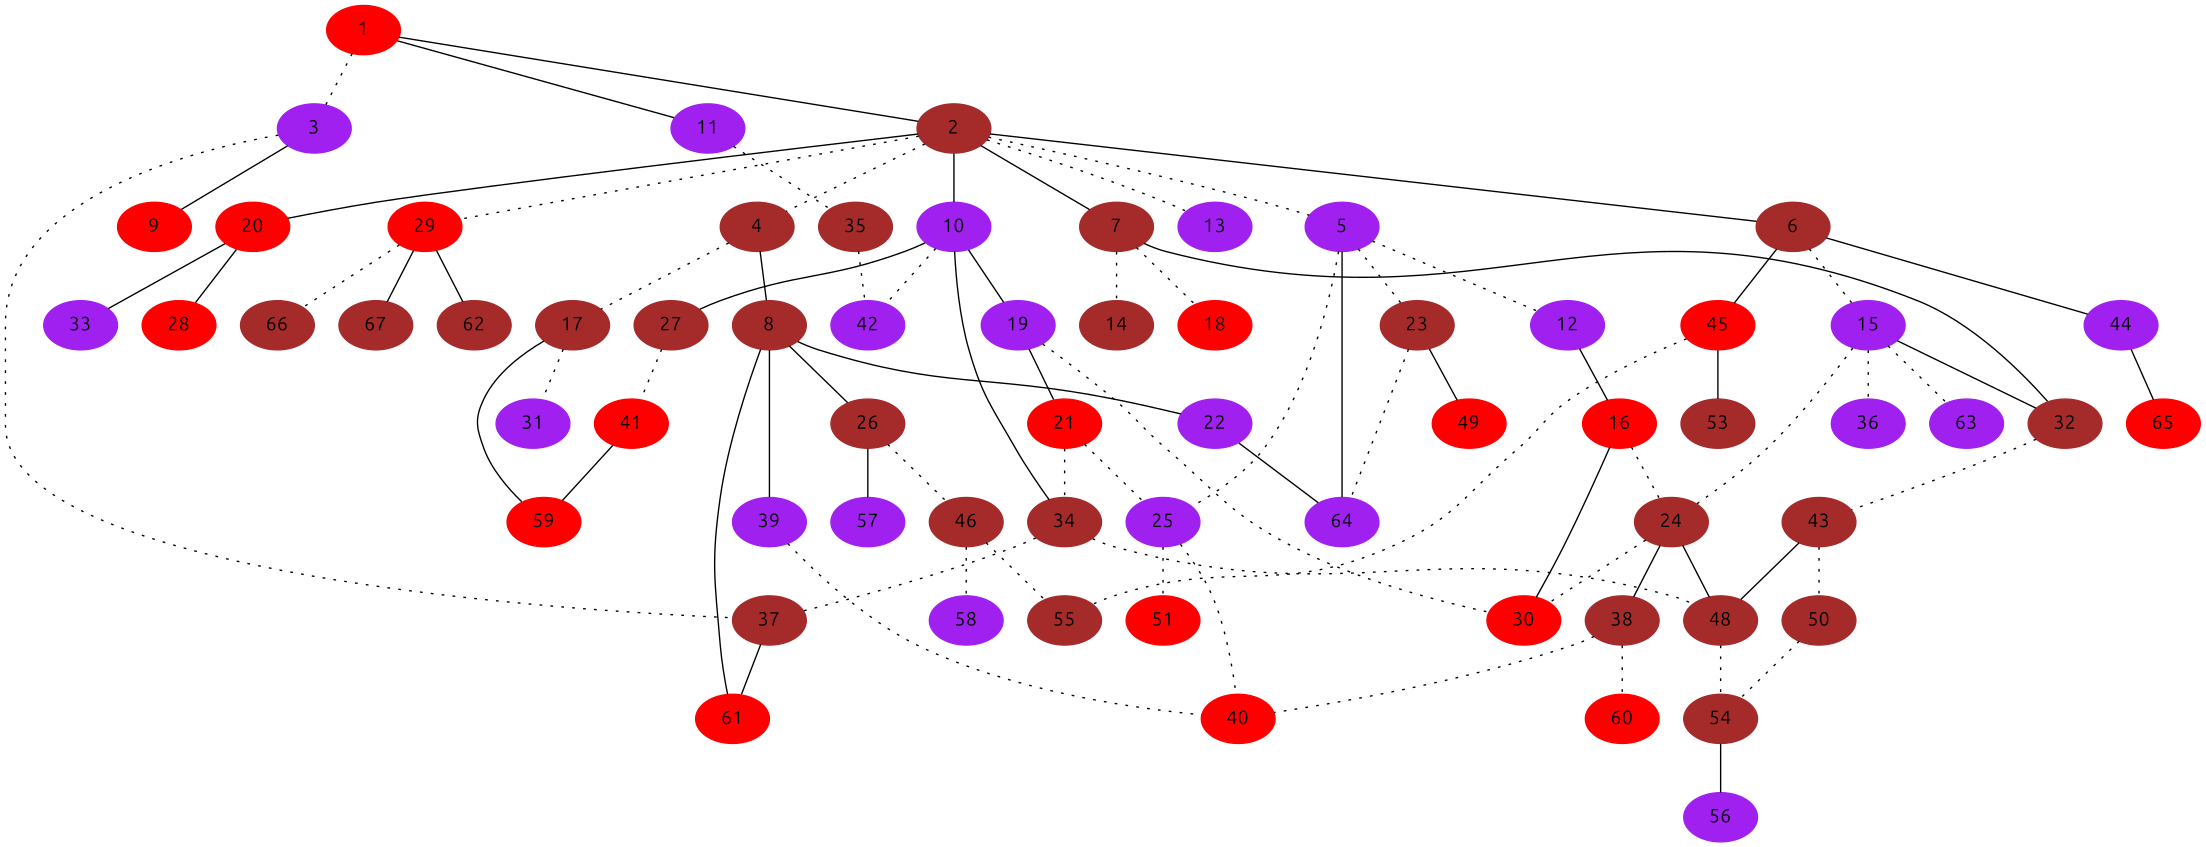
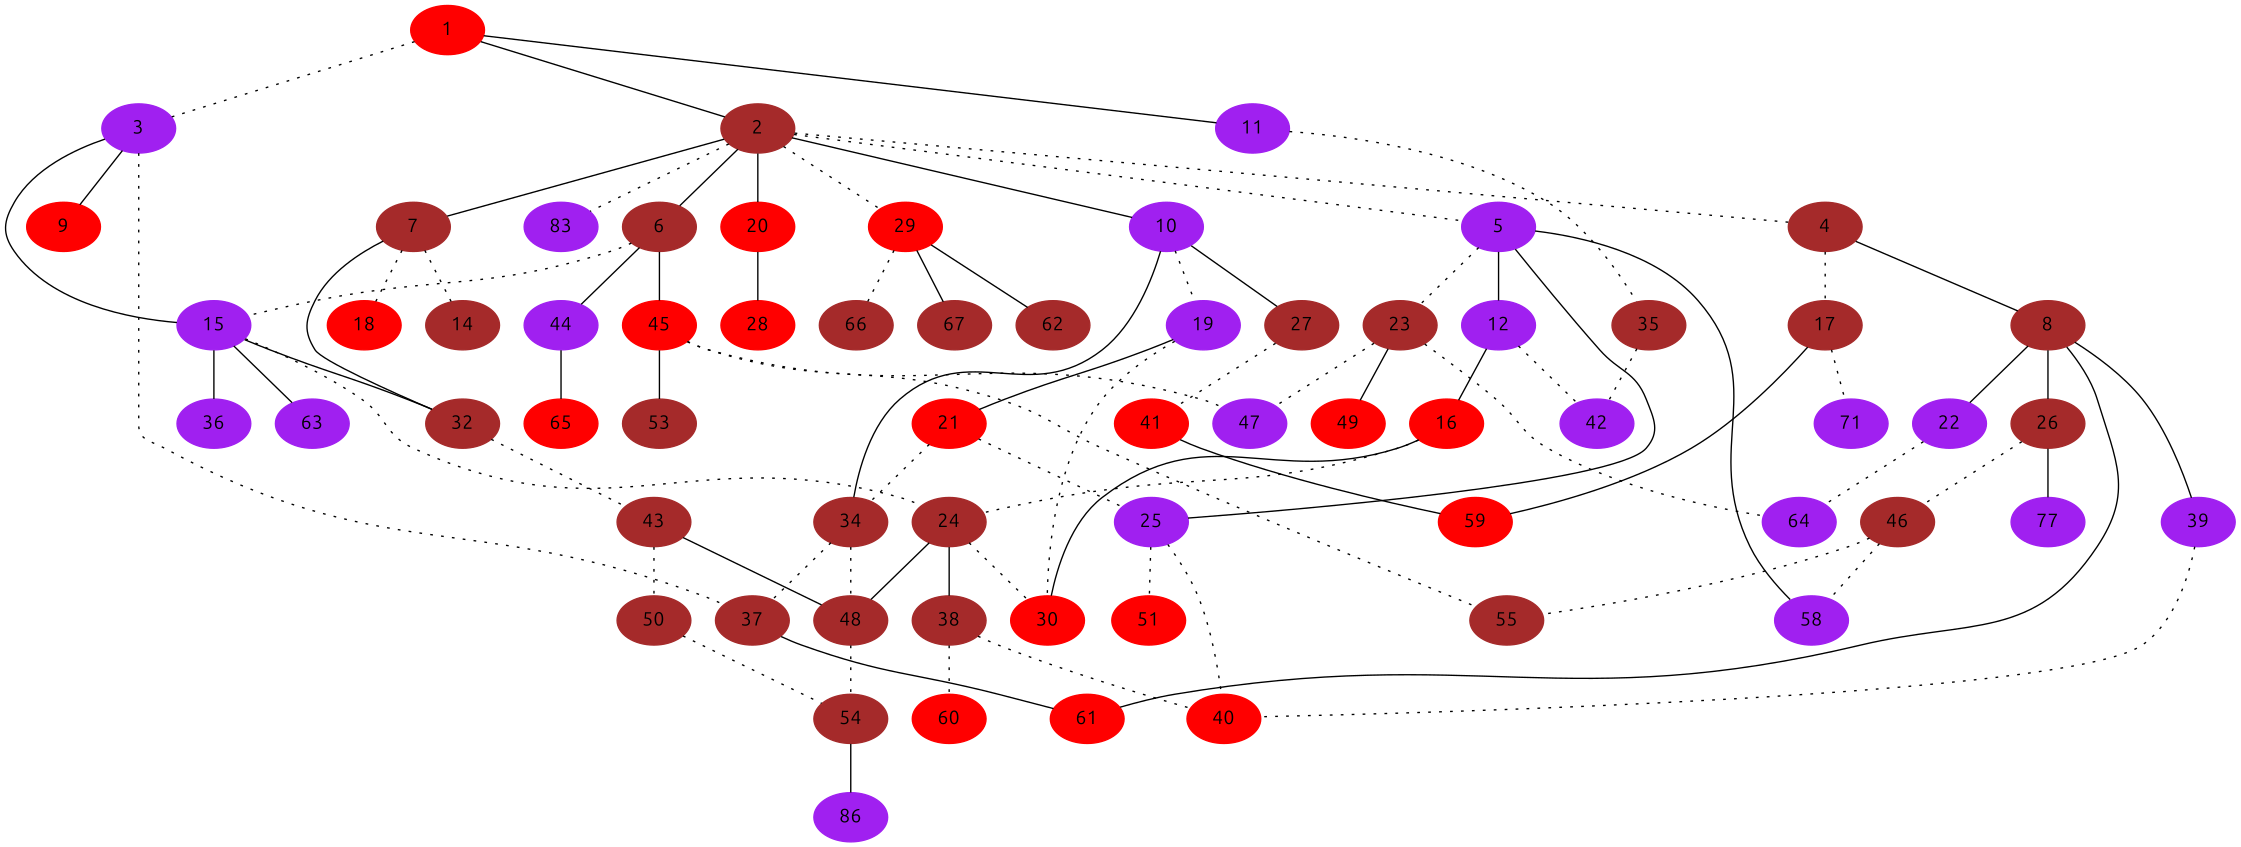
node "13": label "13" -> "83"
edge "3" -- "15": added
edge "10" -- "42": now "12" -- "42"
edge "10" -- "19": style solid -> dotted
edge "5" -- "12": style dotted -> solid
node "33": removed
edge "5" -- "64": now "5" -- "58"
edge "15" -- "63": style dotted -> solid
edge "15" -- "36": style dotted -> solid
edge "5" -- "25": style dotted -> solid
node "31": label "31" -> "71"
node "47": added
edge "22" -- "64": style solid -> dotted
node "57": label "57" -> "77"
node "56": label "56" -> "86"
